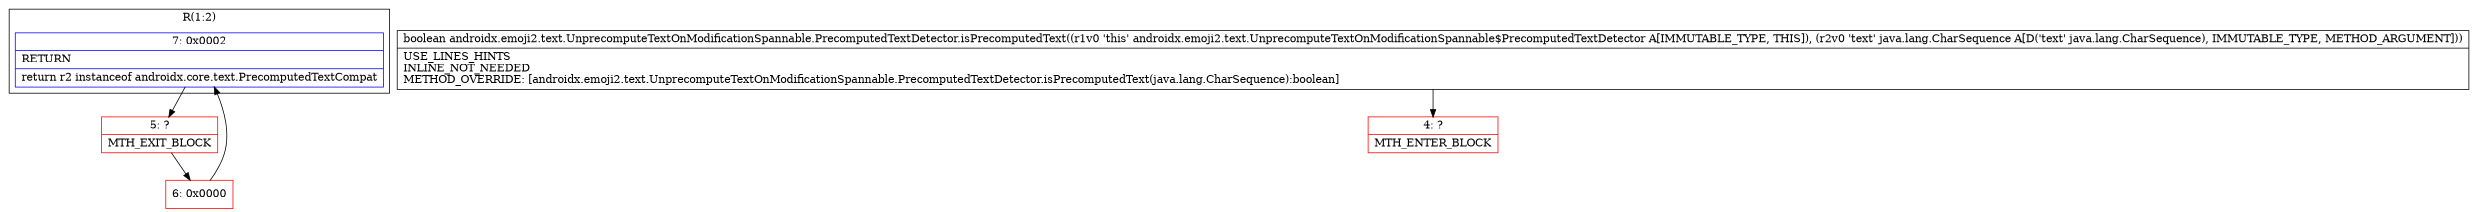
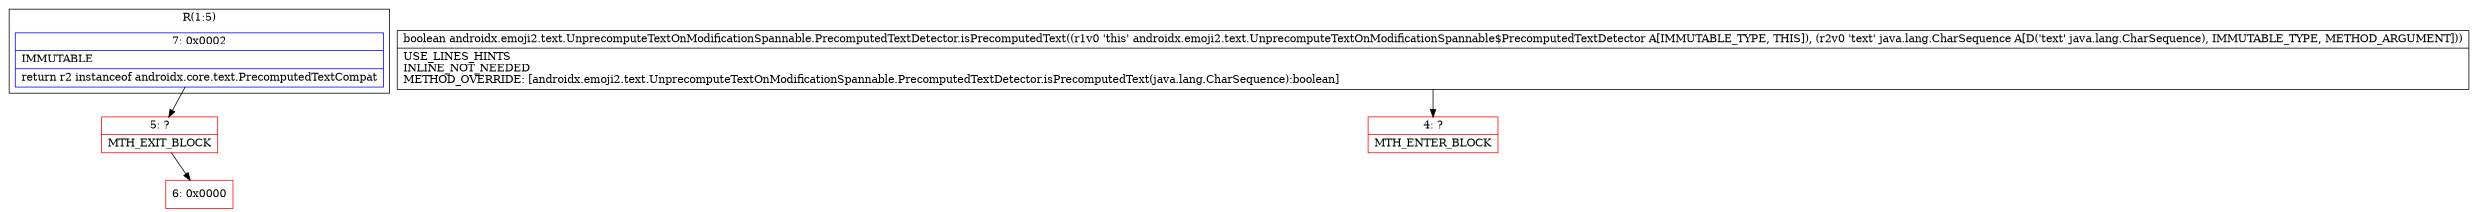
cluster "R(1:2)": label "R(1:2)" -> "R(1:5)"
node "7: 0x0002": text "RETURN" -> "IMMUTABLE"
edge "6: 0x0000" -> "7: 0x0002": removed
